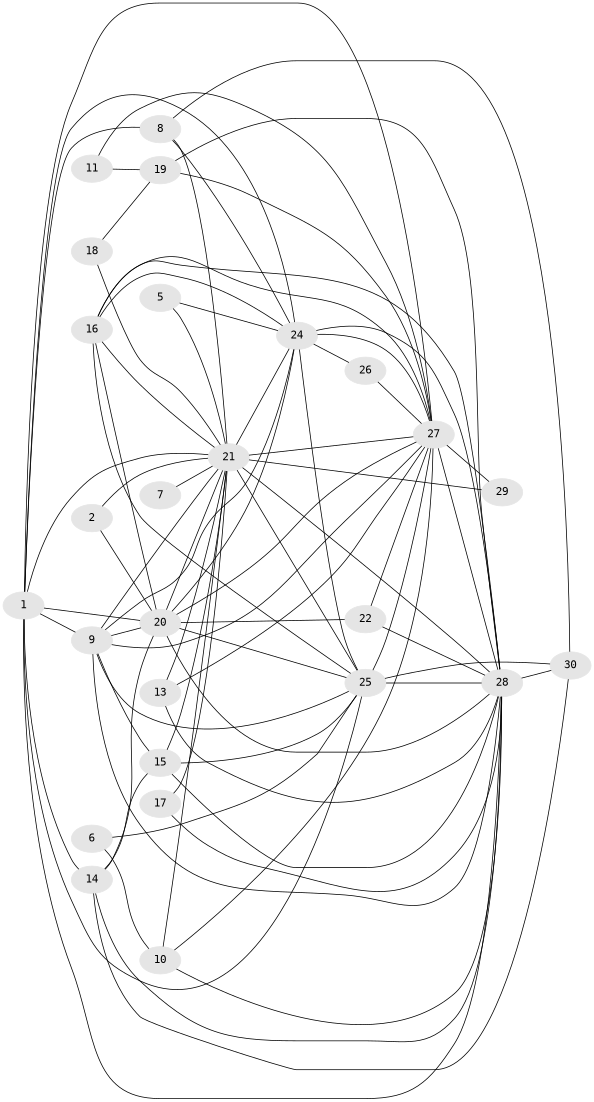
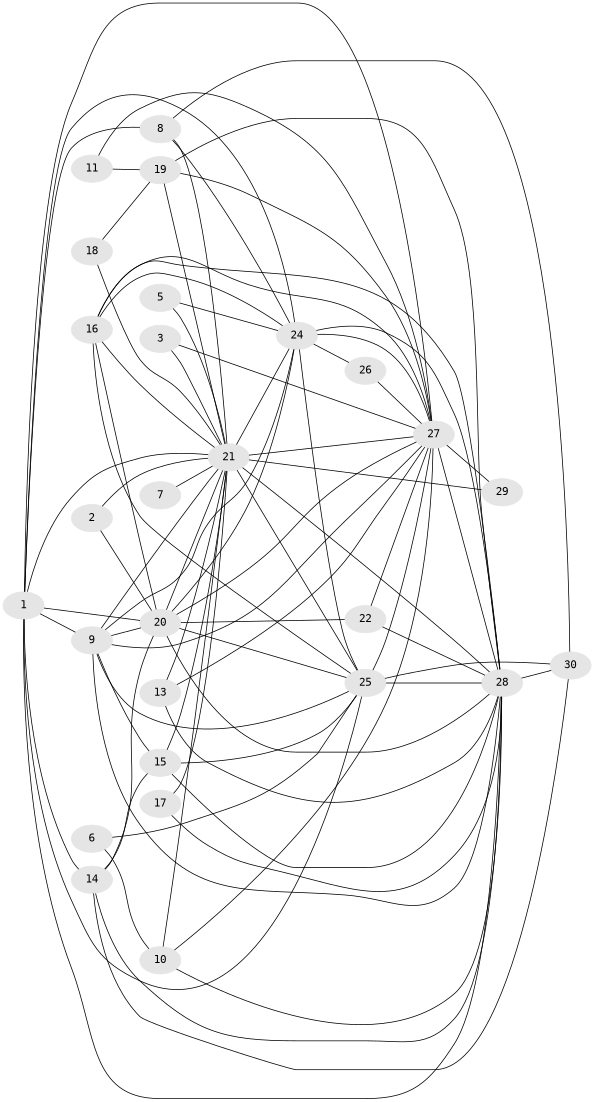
edge "19" -- "21": added
node "3": added
